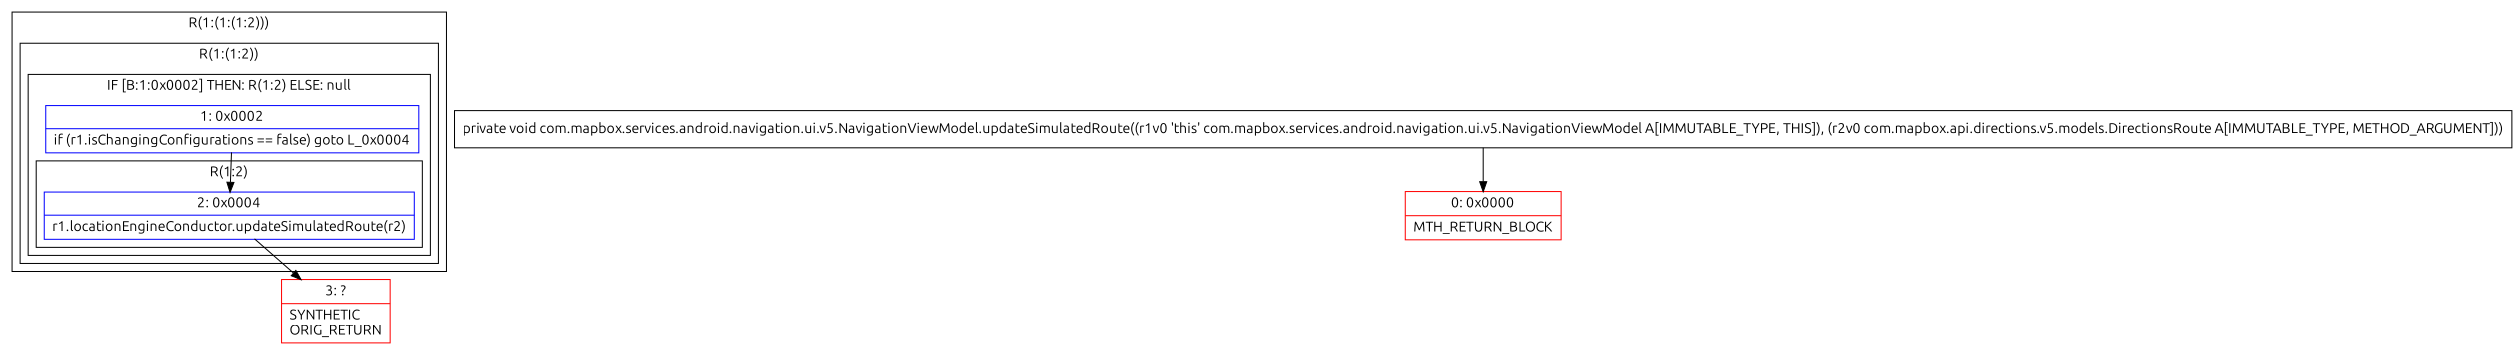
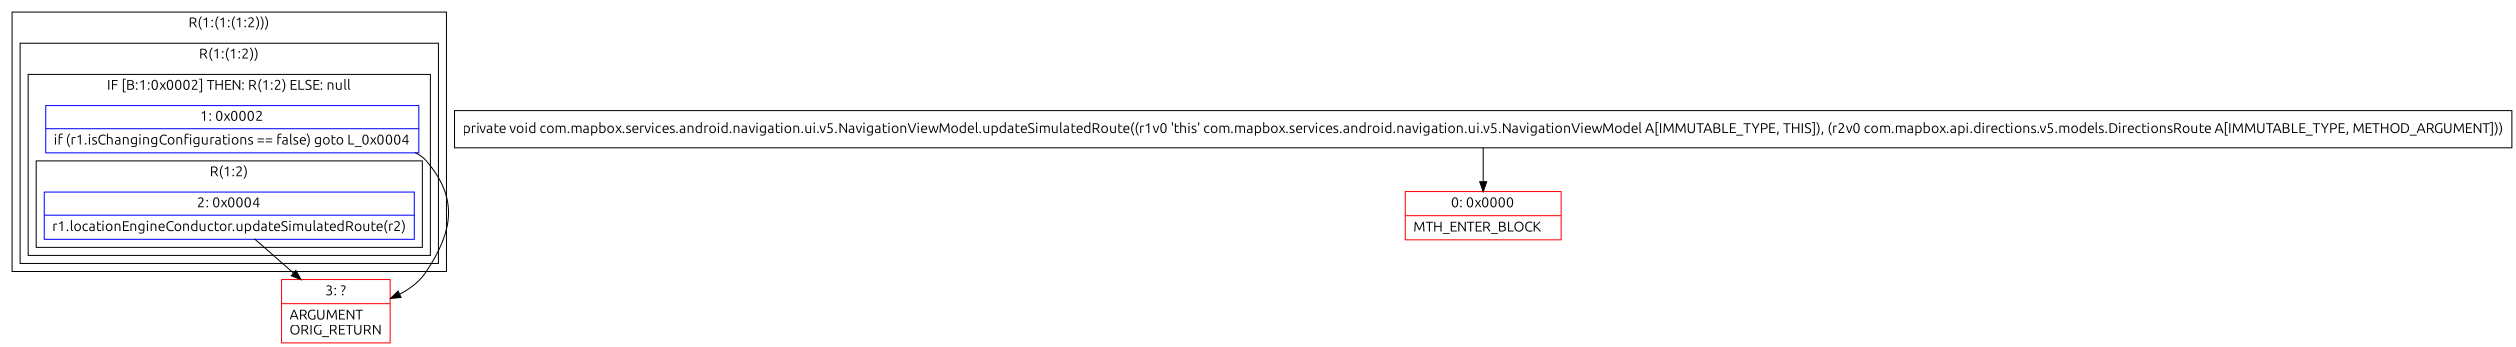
edge "1: 0x0002" -> "2: 0x0004": now "1: 0x0002" -> "3: ?"
node "0: 0x0000": text "MTH_RETURN_BLOCK" -> "MTH_ENTER_BLOCK"
node "3: ?": text "SYNTHETIC" -> "ARGUMENT"
